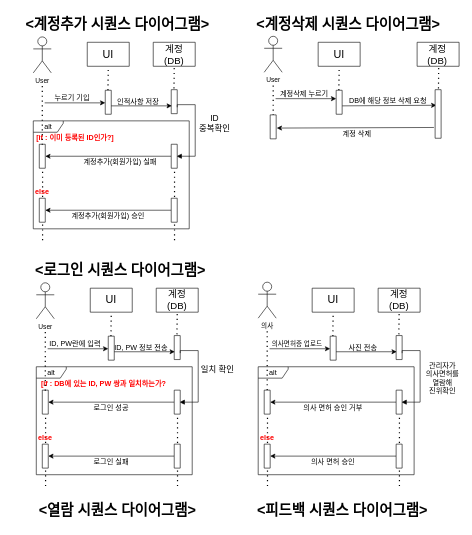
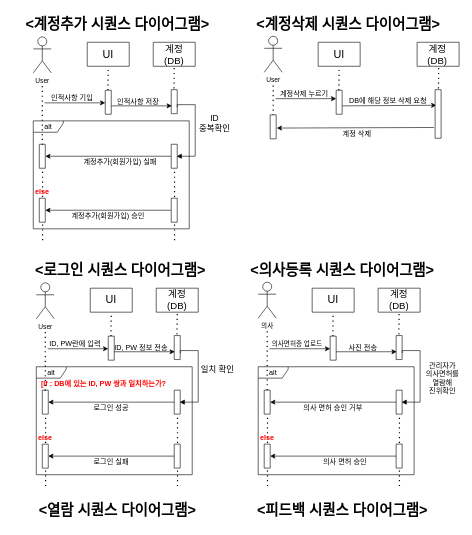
node "누르기 기입": label "누르기 기입" -> "인적사항 기입"
node "[if : 이미 등록된 ID인가?]": removed
node "<의사등록 시퀀스 다이어그램>": added
node "의사 면허 승인": moved (333, 462) -> (345, 462)
